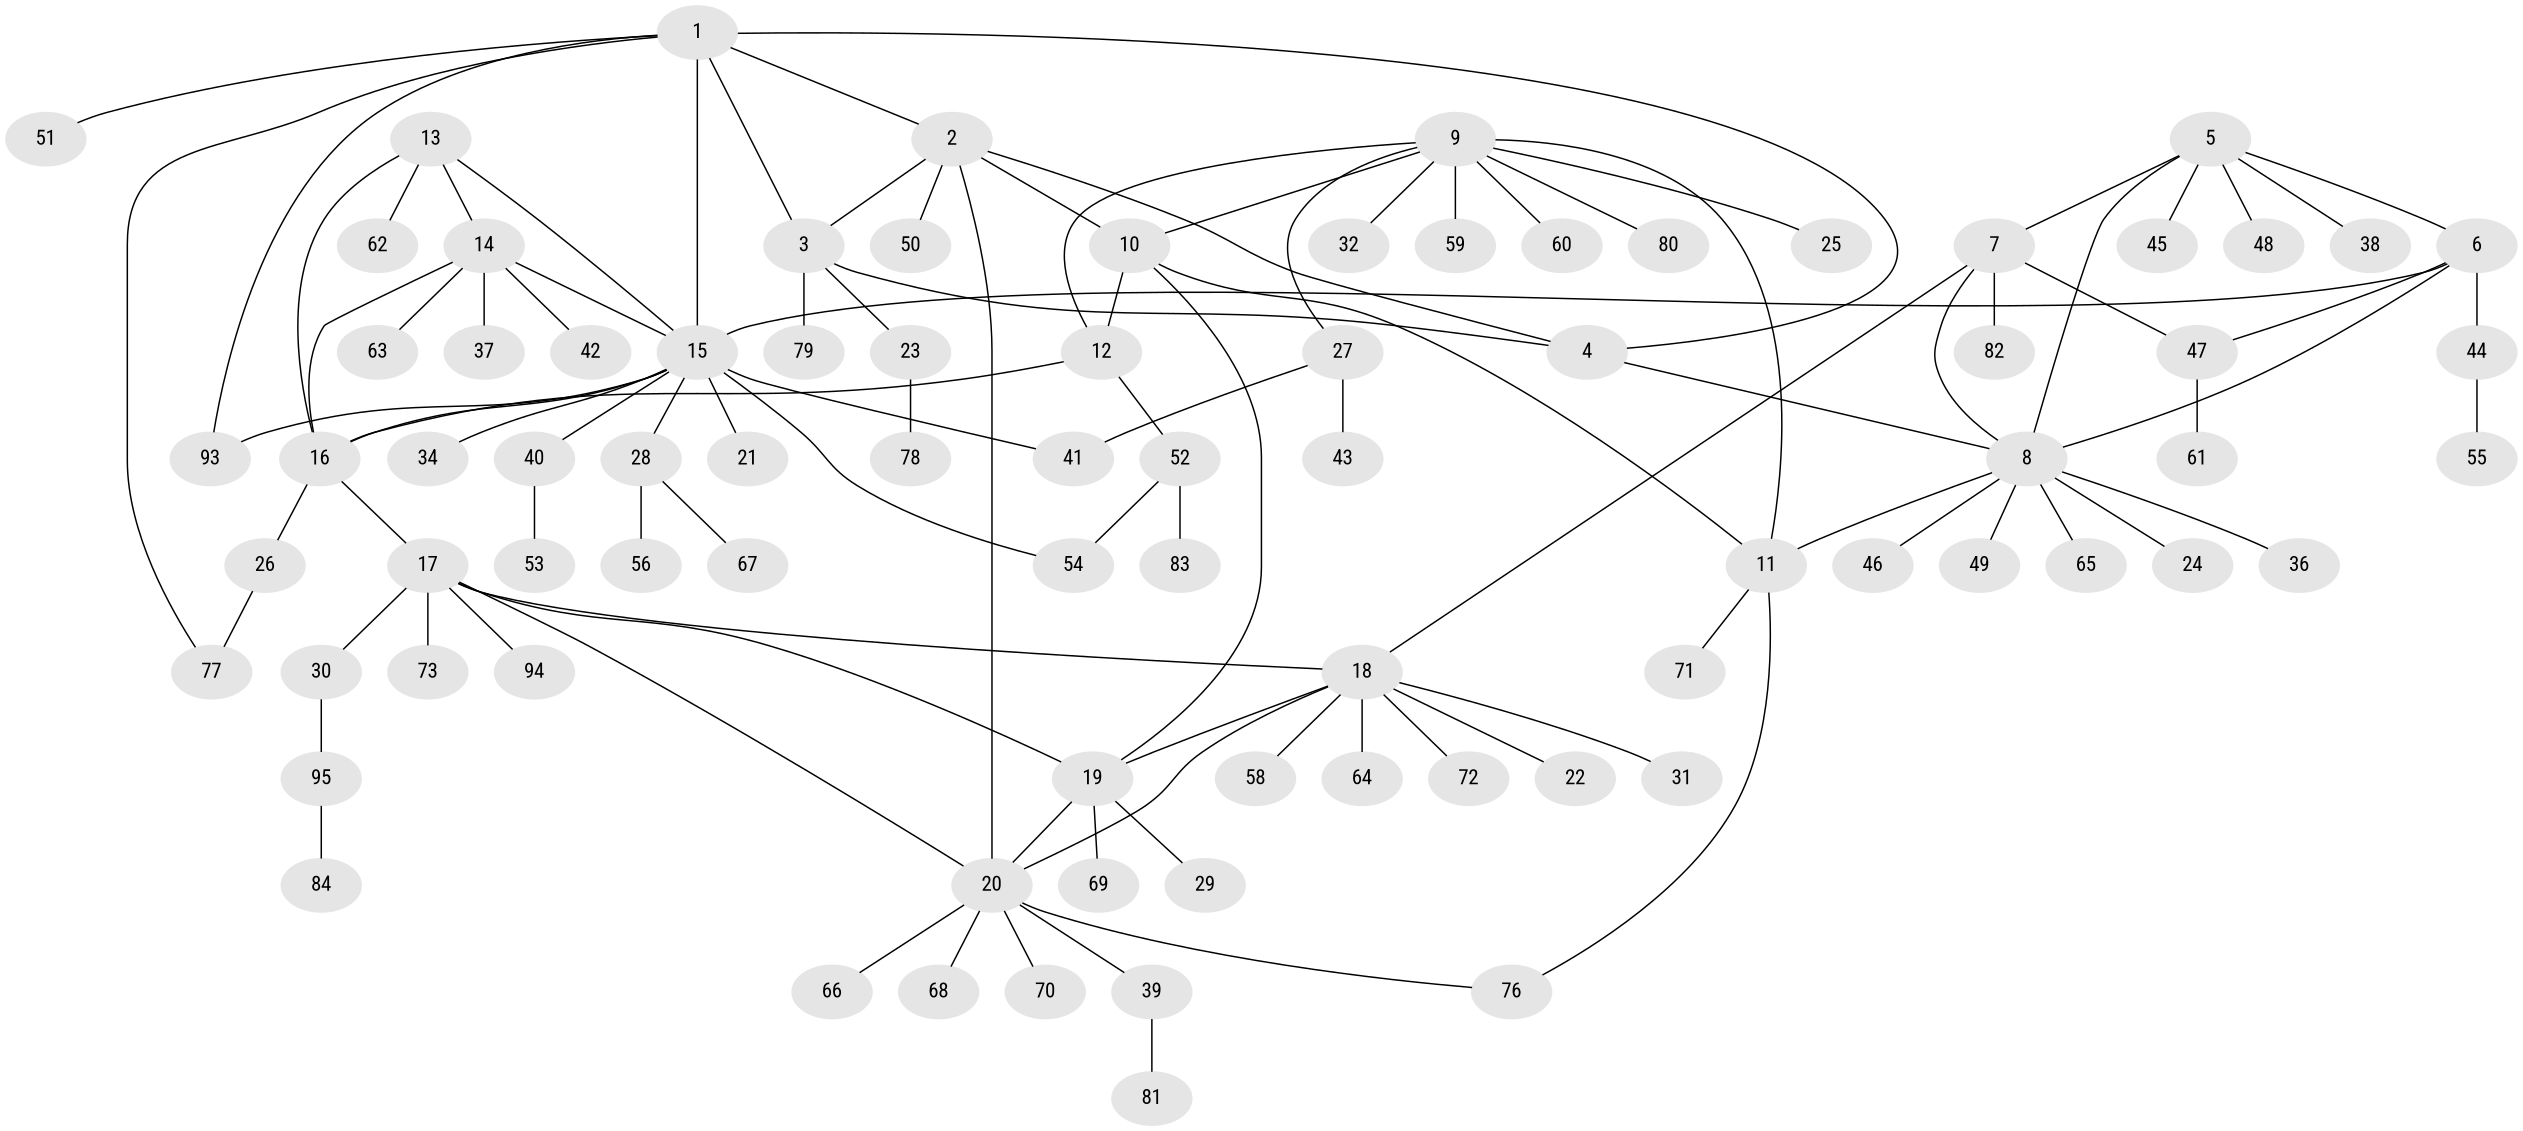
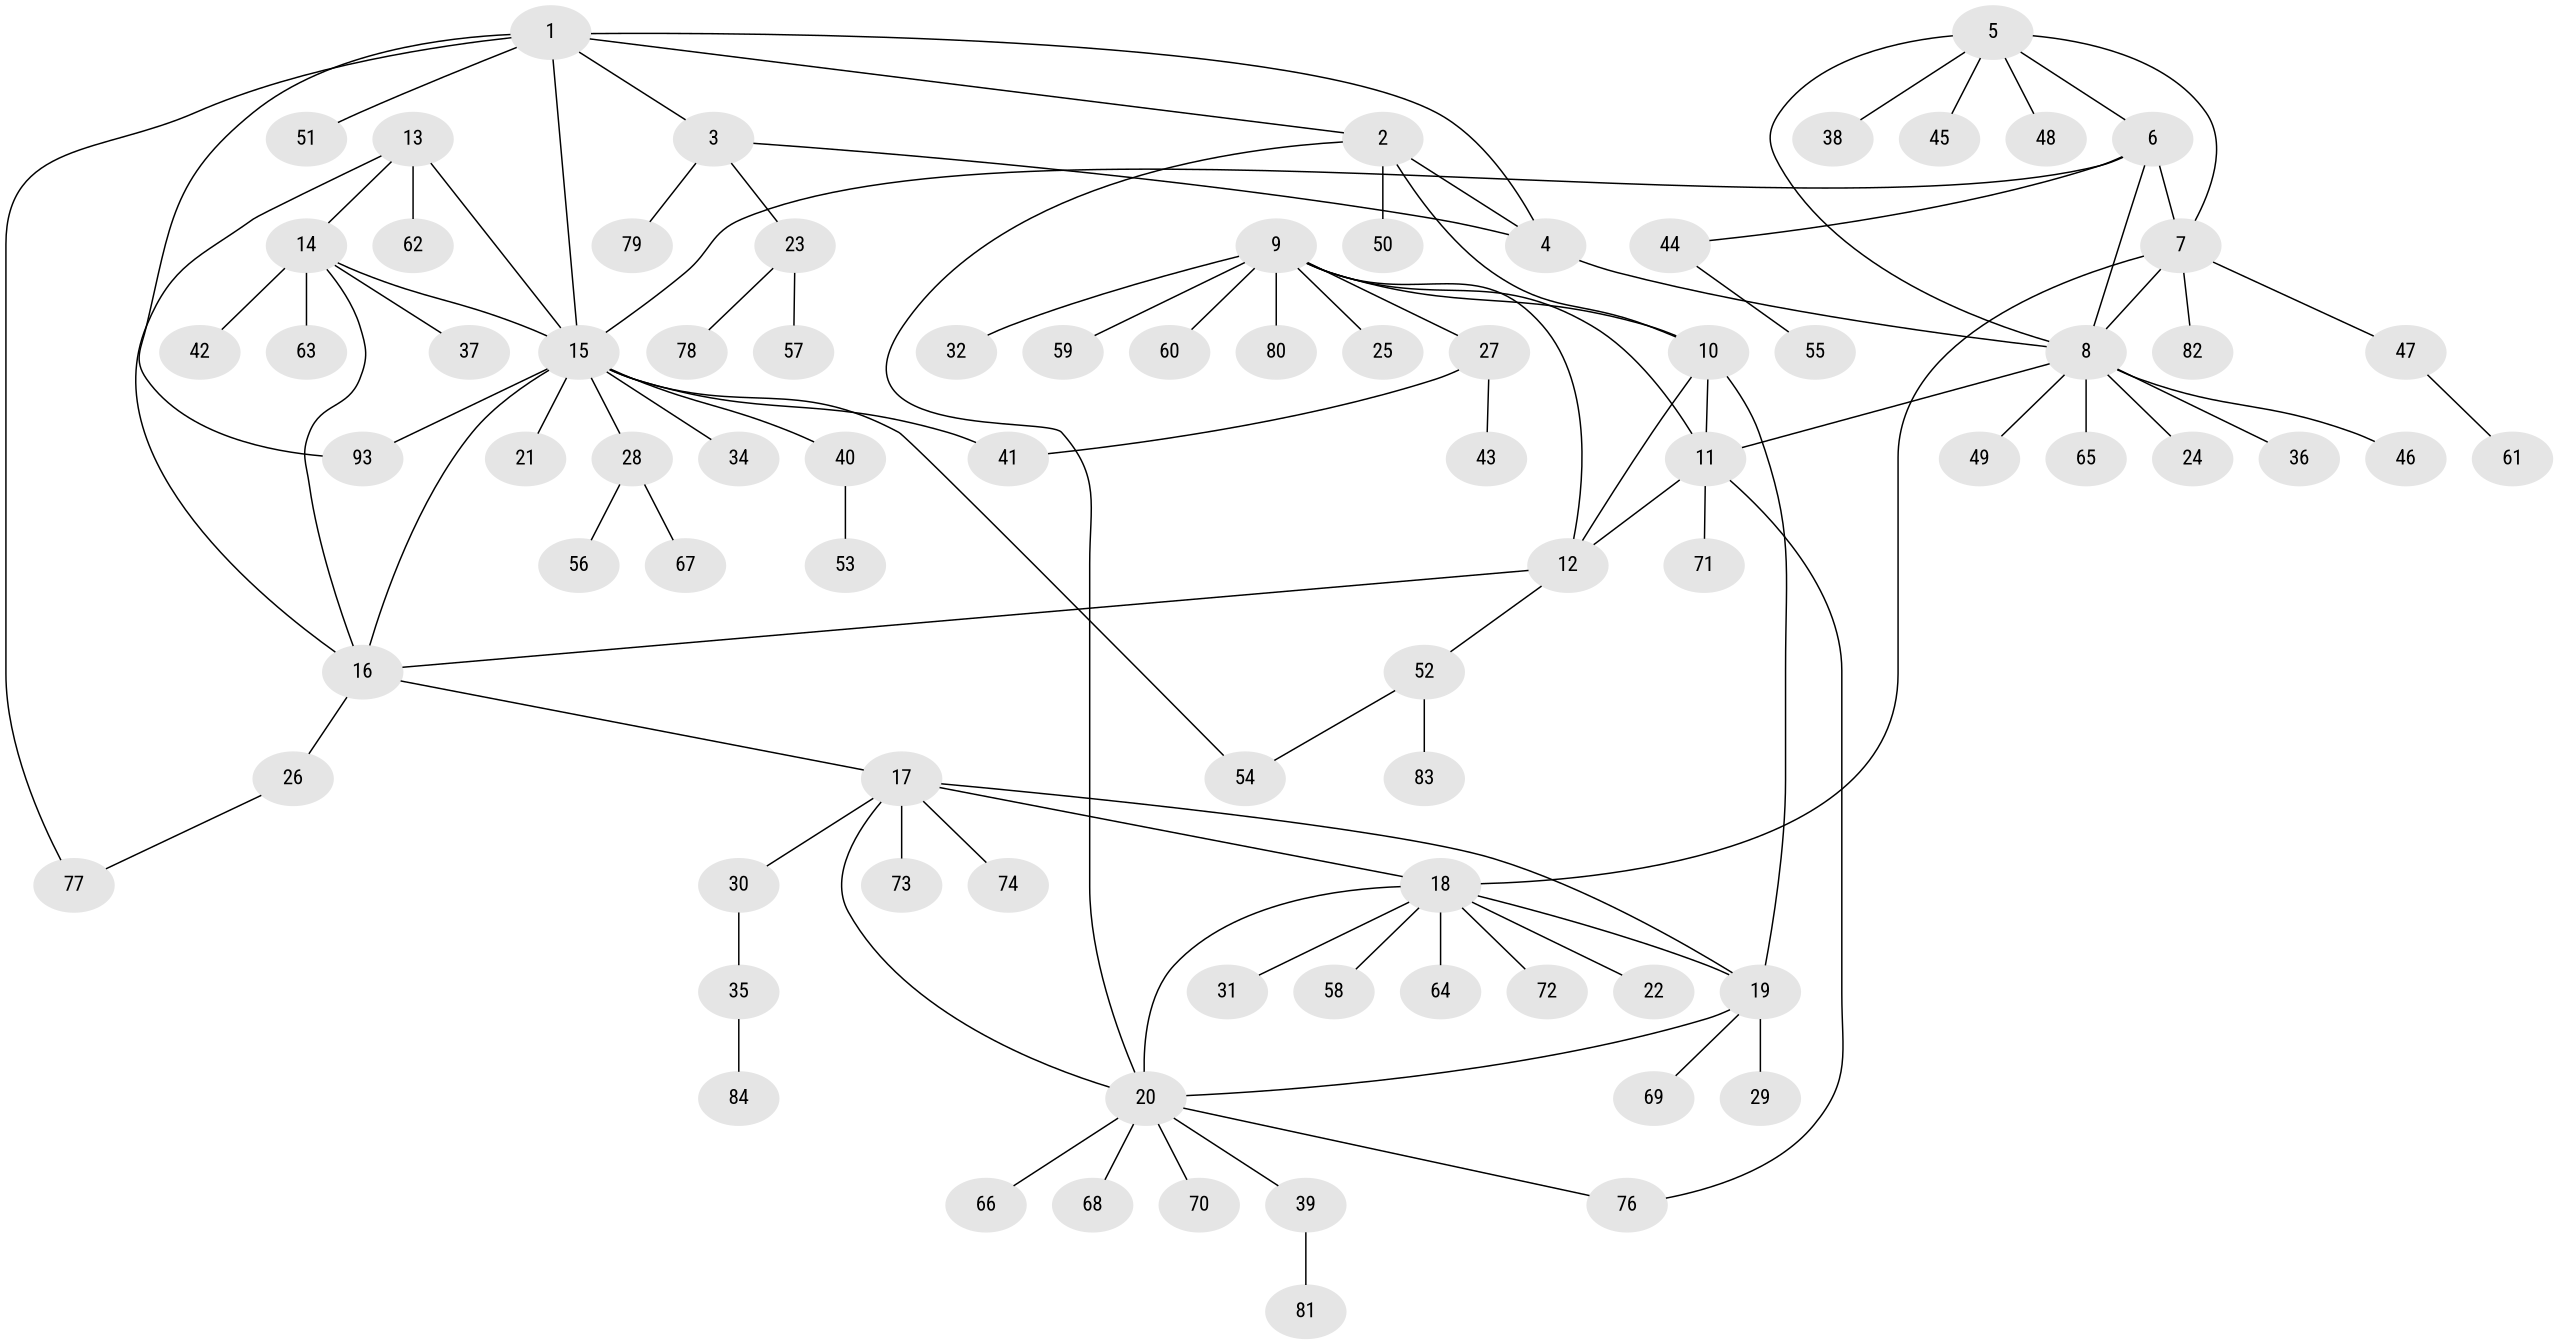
edge "2" -- "3": removed
edge "6" -- "47": now "6" -- "7"
node "57": added
edge "11" -- "12": added
node "94": label "94" -> "74"
node "95": label "95" -> "35"
